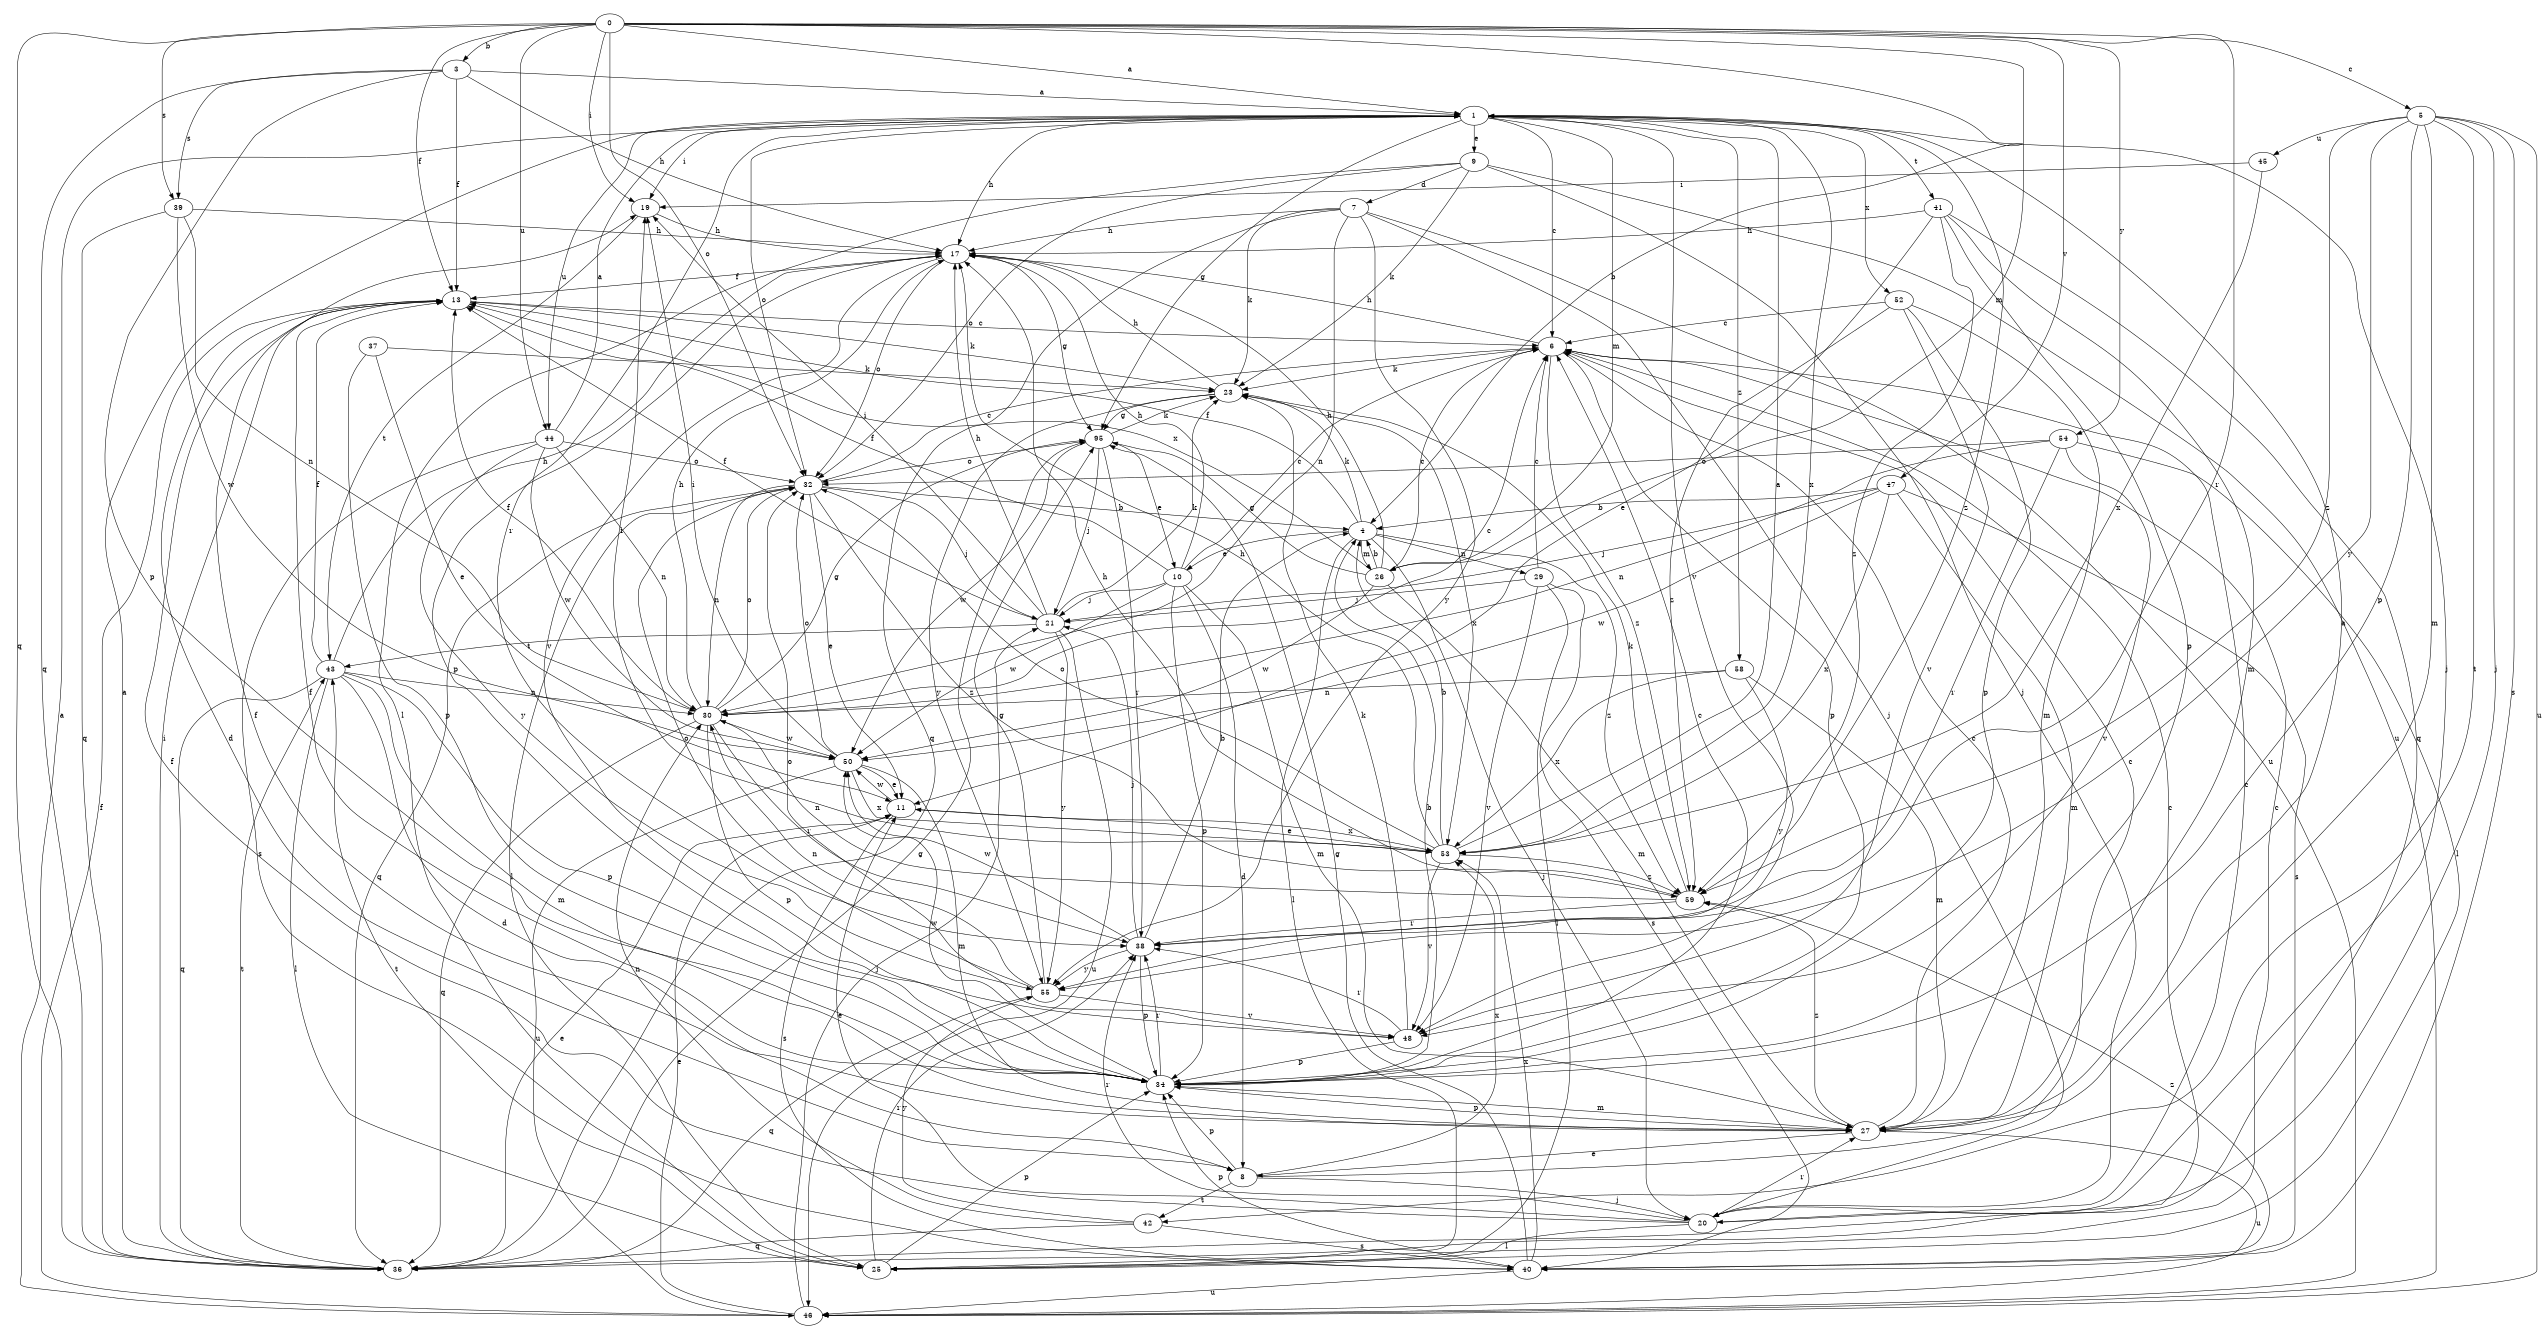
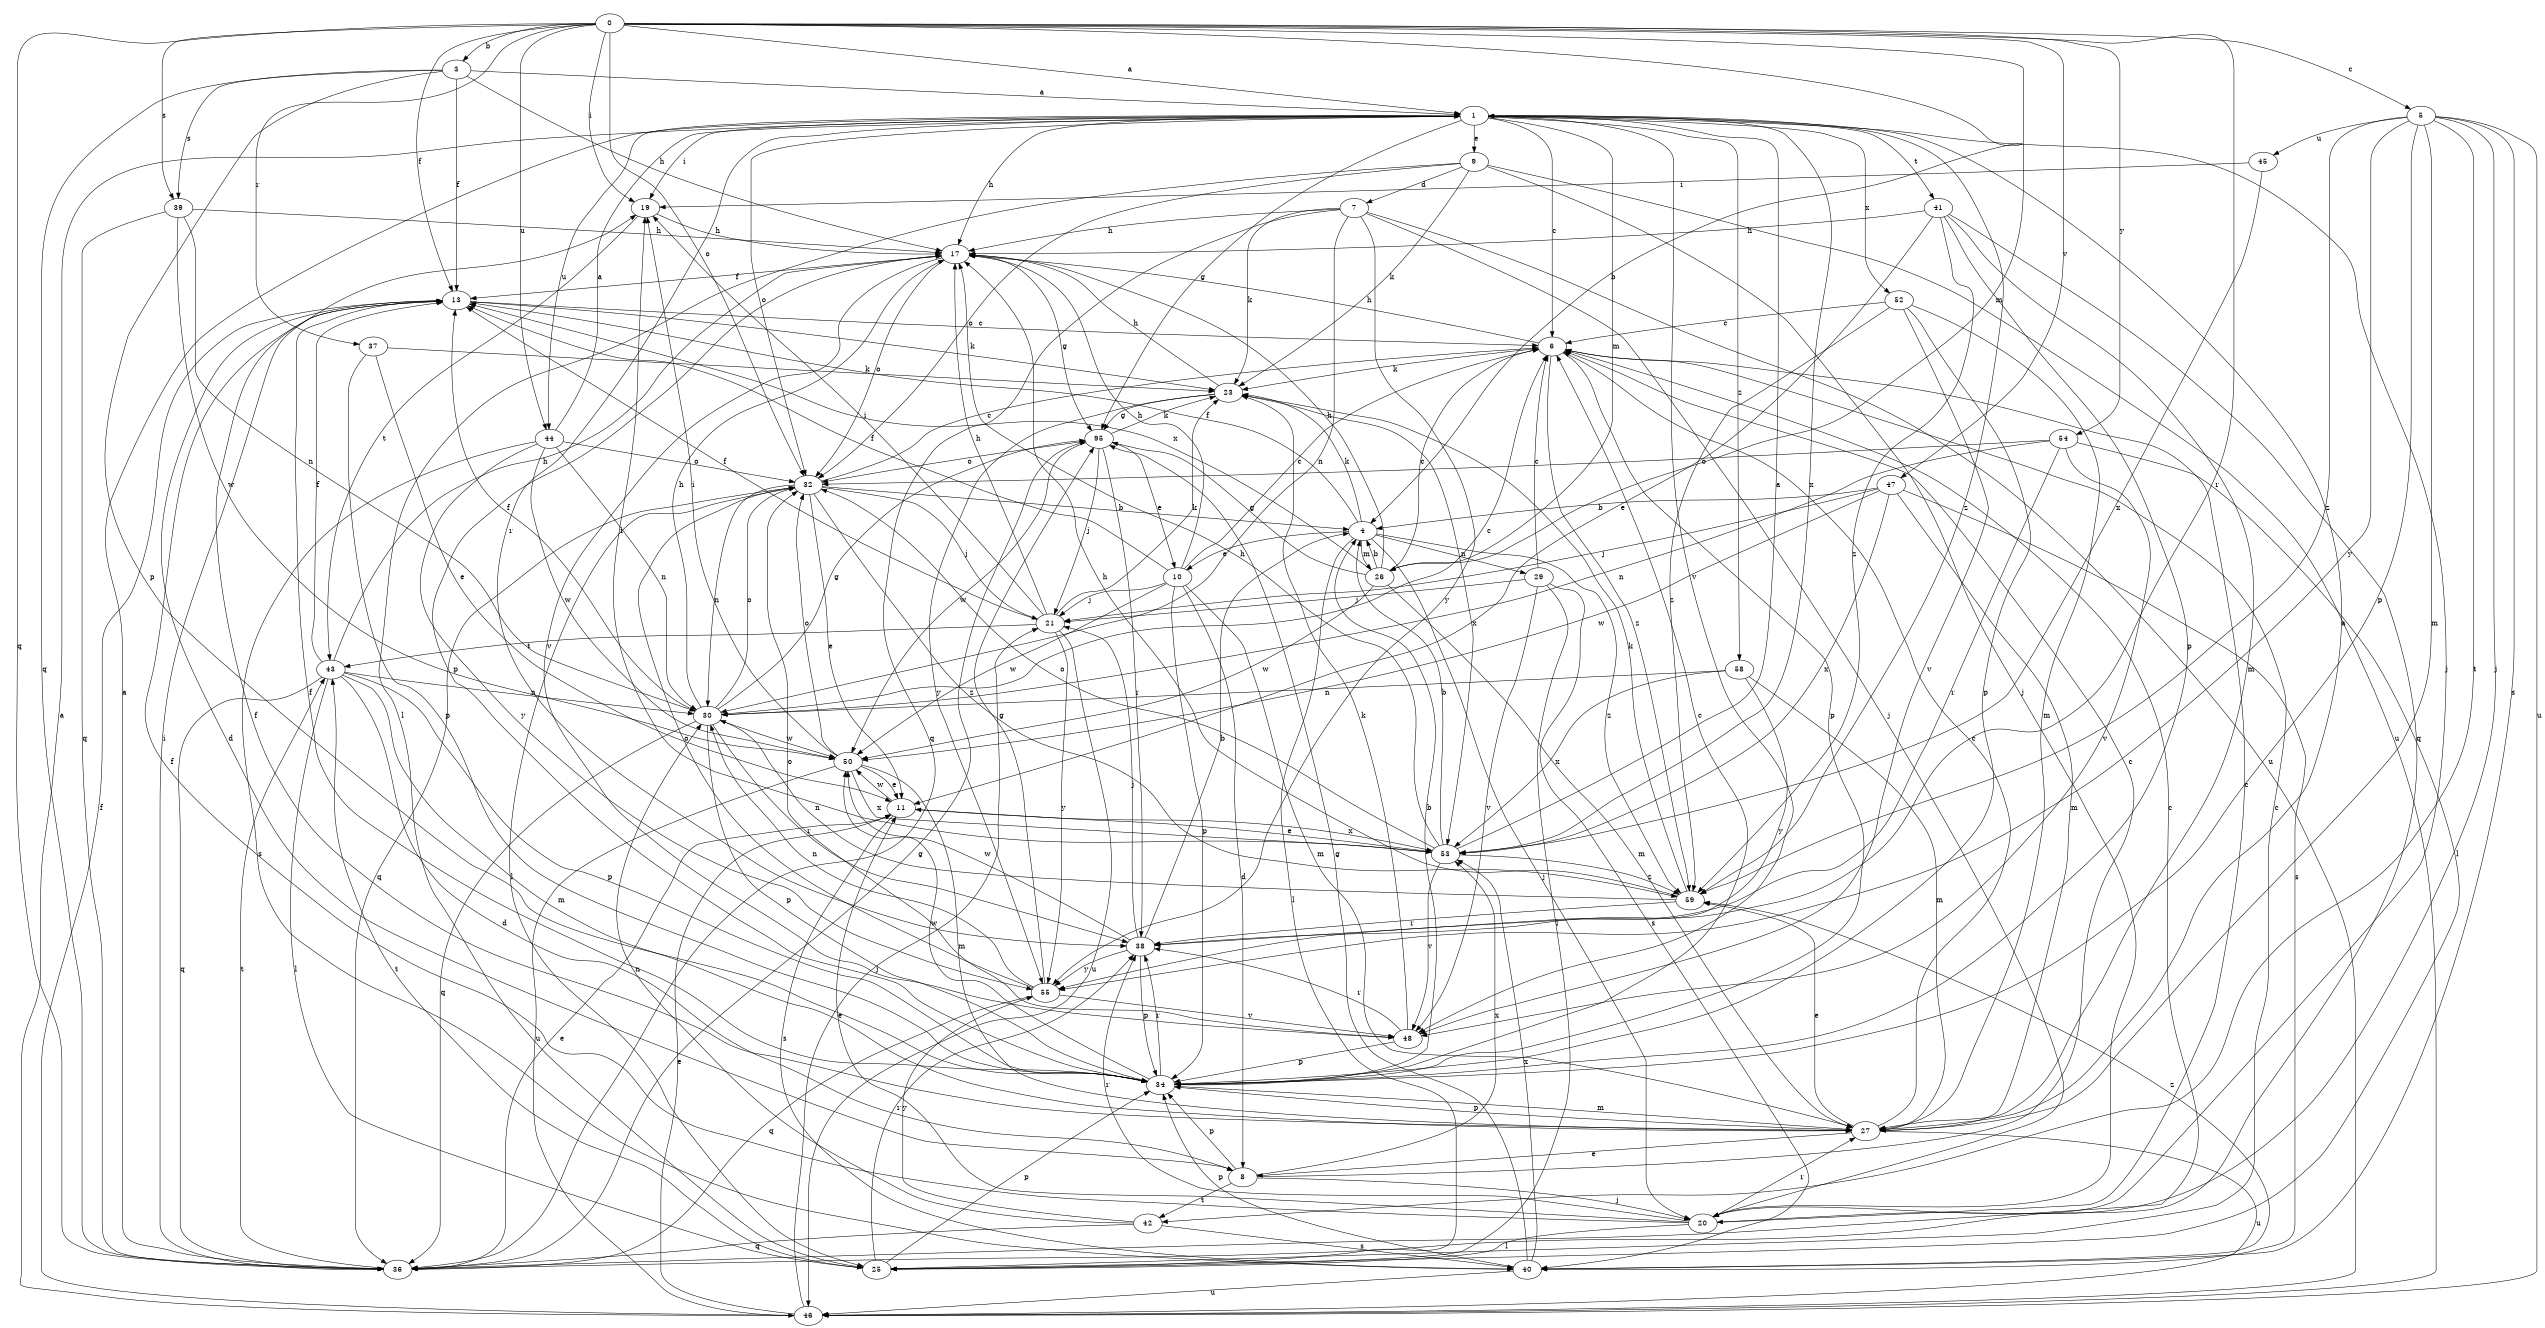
edge "0" -> "37": added, label "r"
edge "27" -> "59": label "z" -> "e"
